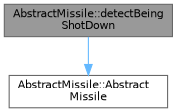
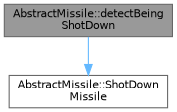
node "AbstractMissile::Abstract Missile": label "AbstractMissile::Abstract Missile" -> "AbstractMissile::ShotDown Missile"
